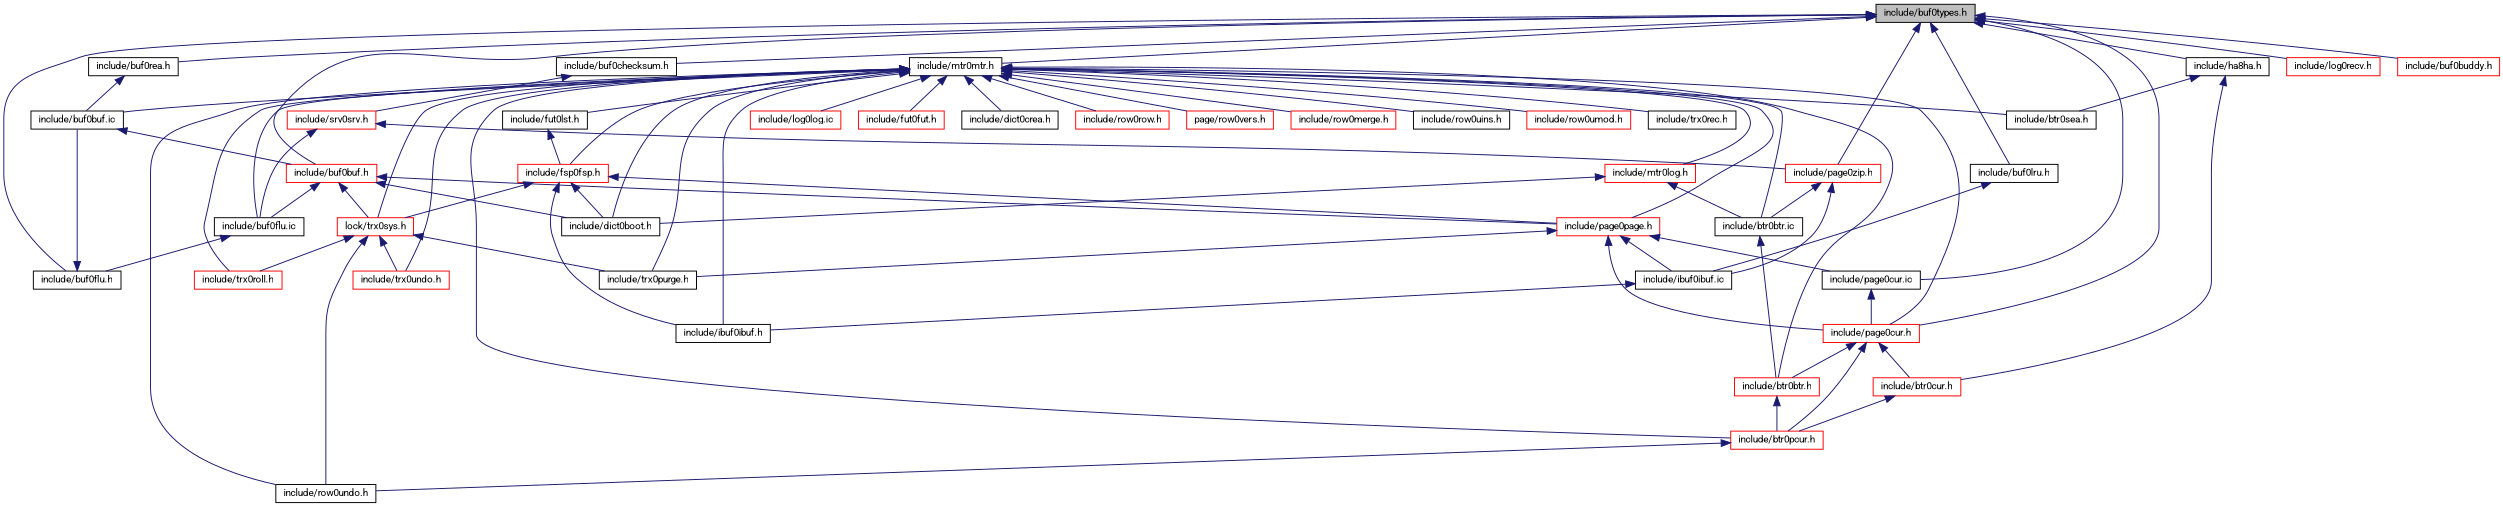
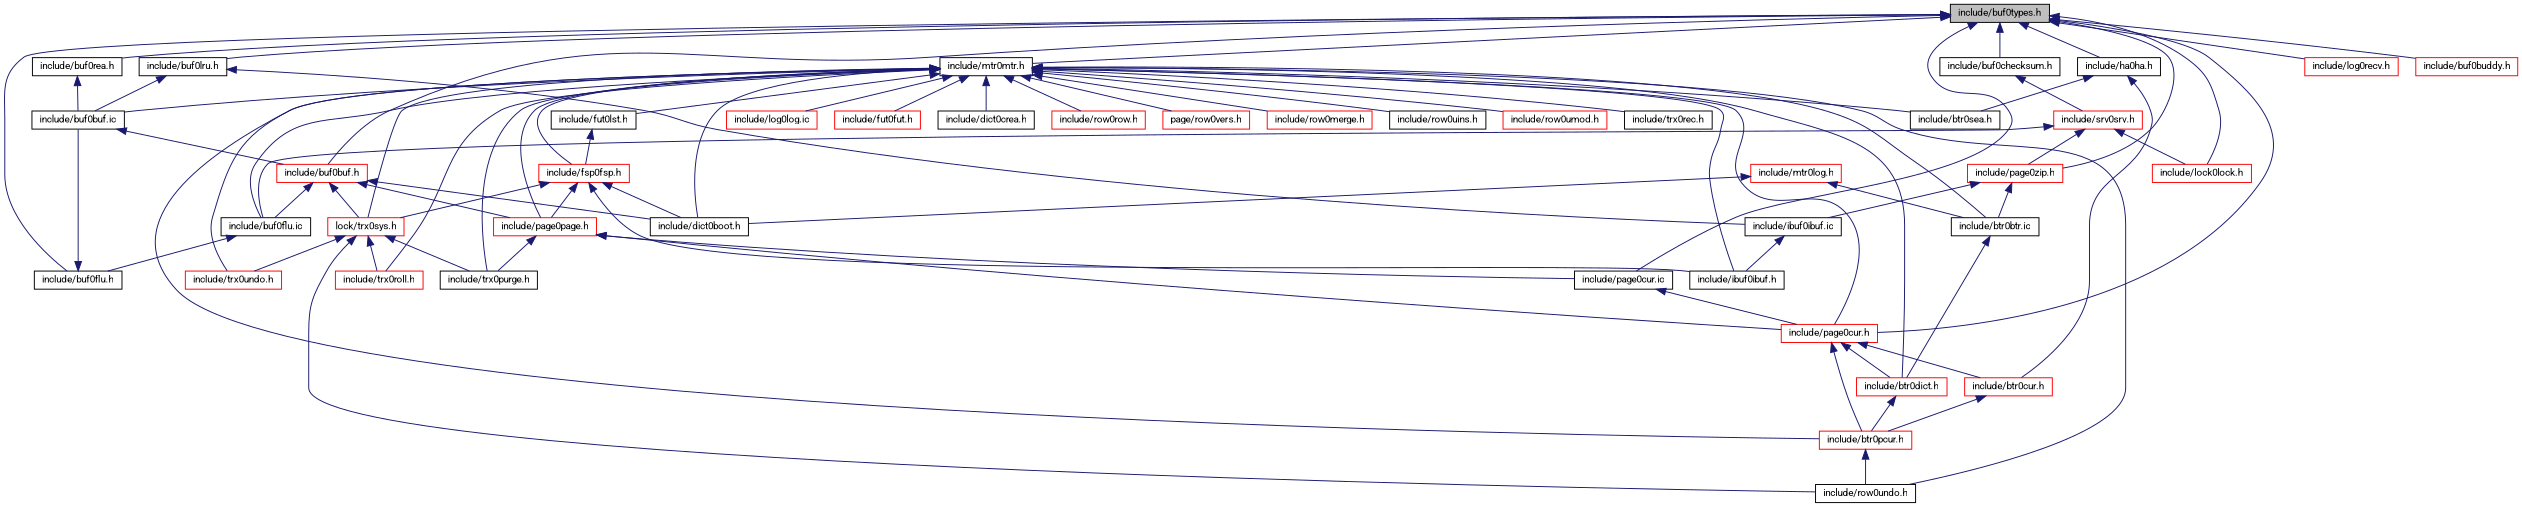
node "include/ha8ha.h": label "include/ha8ha.h" -> "include/ha0ha.h"
edge "include/mtr0log.h" -> "include/mtr0mtr.h": removed
edge "include/buf0buf.ic" -> "include/buf0lru.h": added
node "include/lock0lock.h": added
edge "include/ibuf0ibuf.ic" -> "include/page0page.h": removed
node "include/btr0btr.h": label "include/btr0btr.h" -> "include/btr0dict.h"
